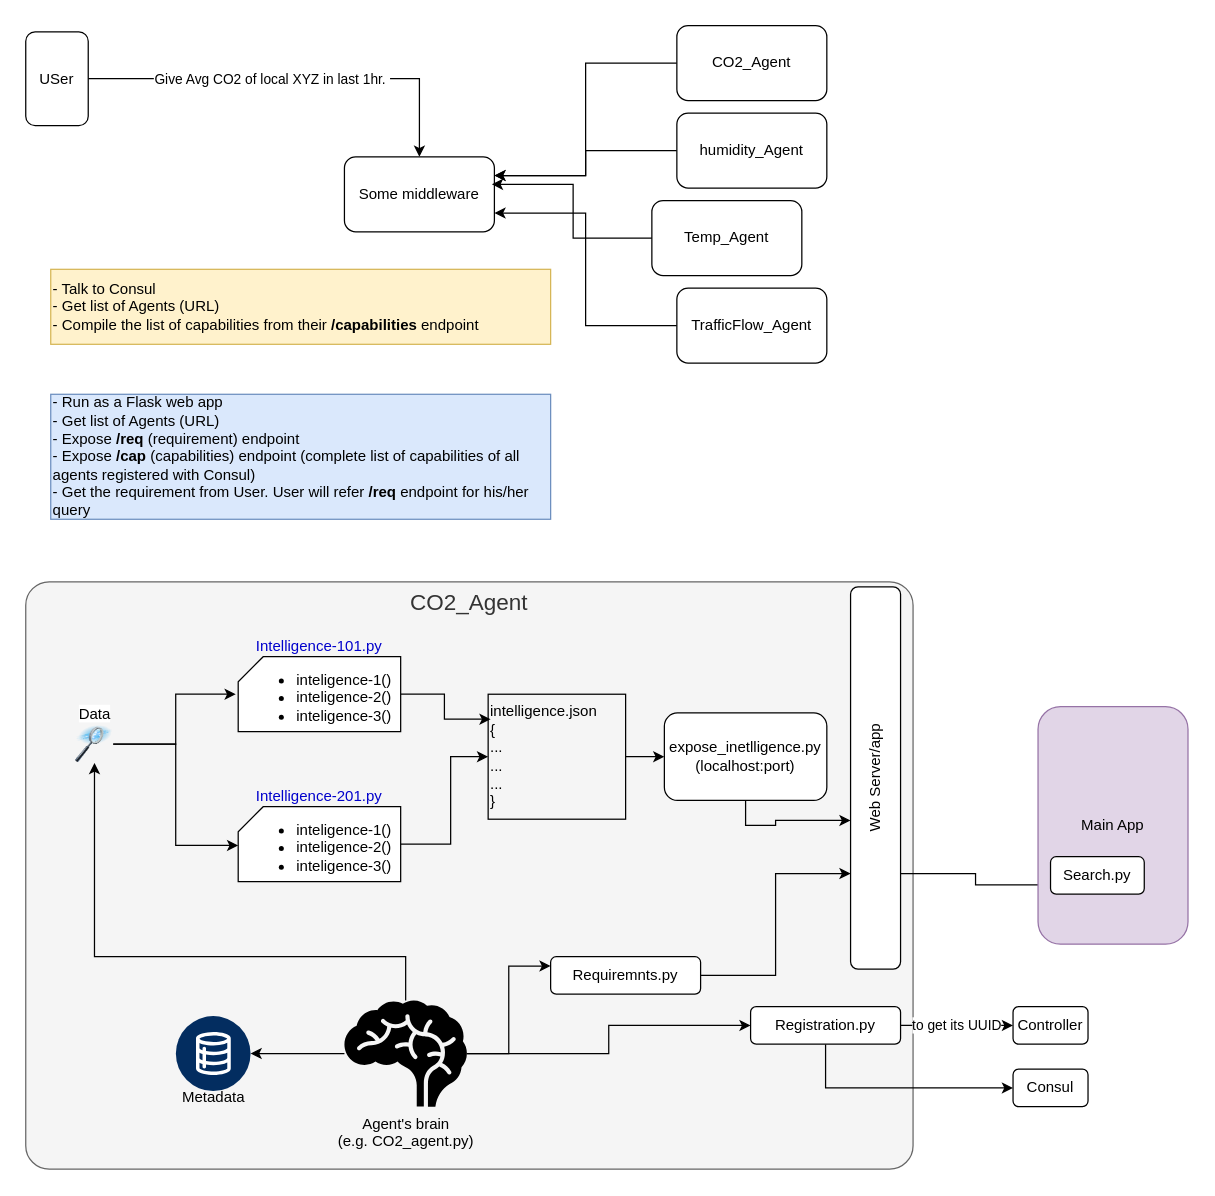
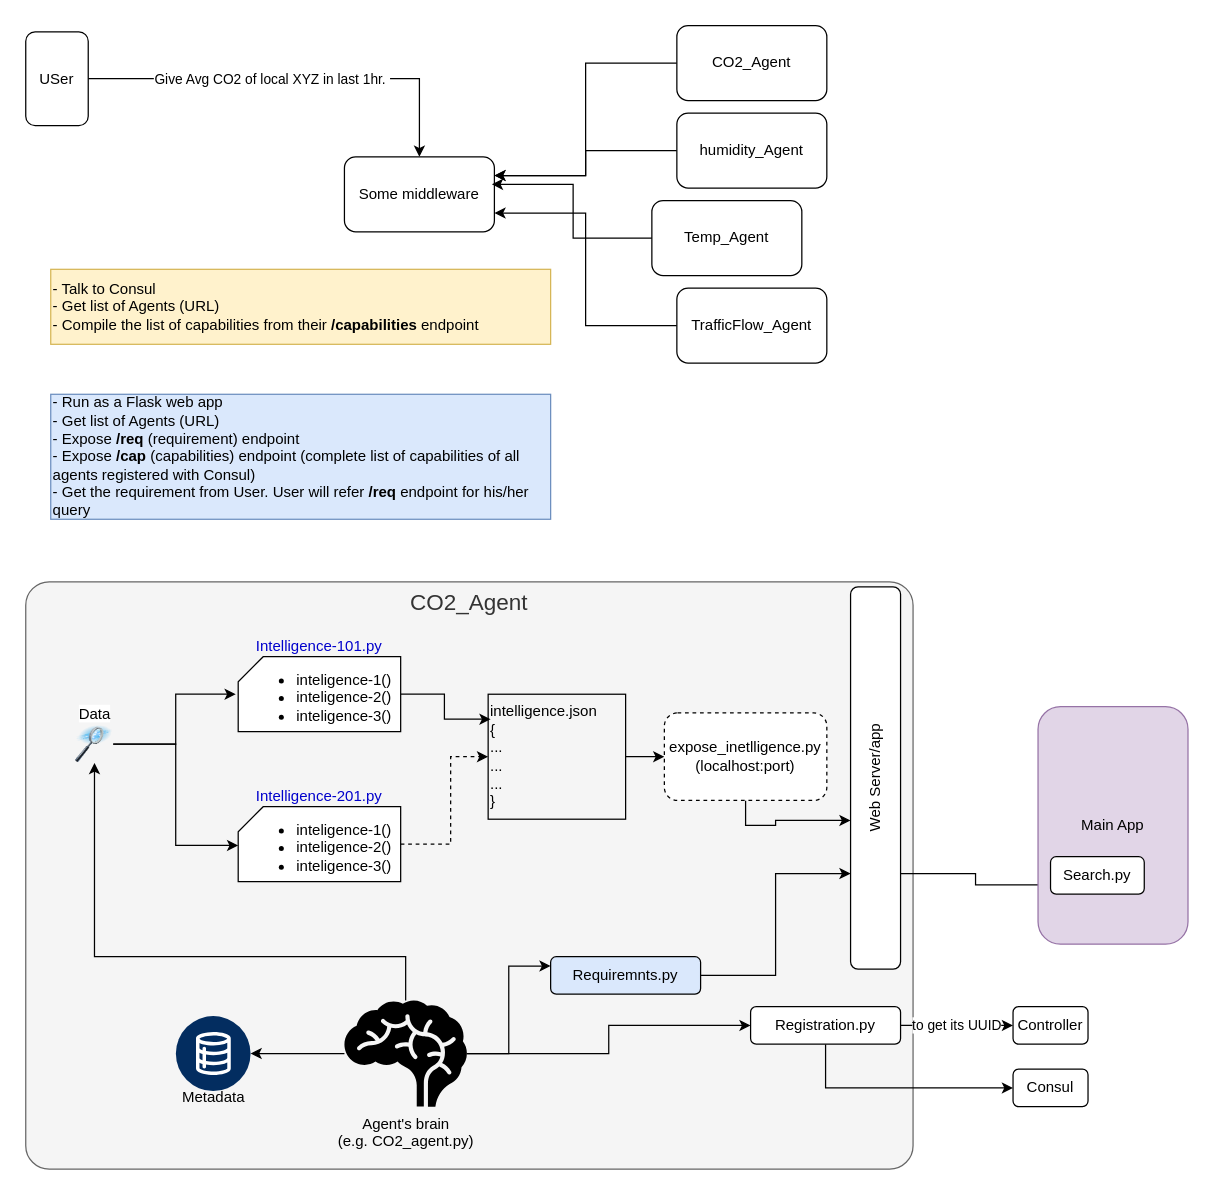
node "expose_inetlligence.py (localhost:port)": style solid -> dashed
edge "Intelligence-201.py inteligence-1() inteligence-2() inteligence-3()" -> "intelligence.json { ... ... ... }": style solid -> dashed
node "Requiremnts.py": fillcolor #ffffff -> #dae8fc
